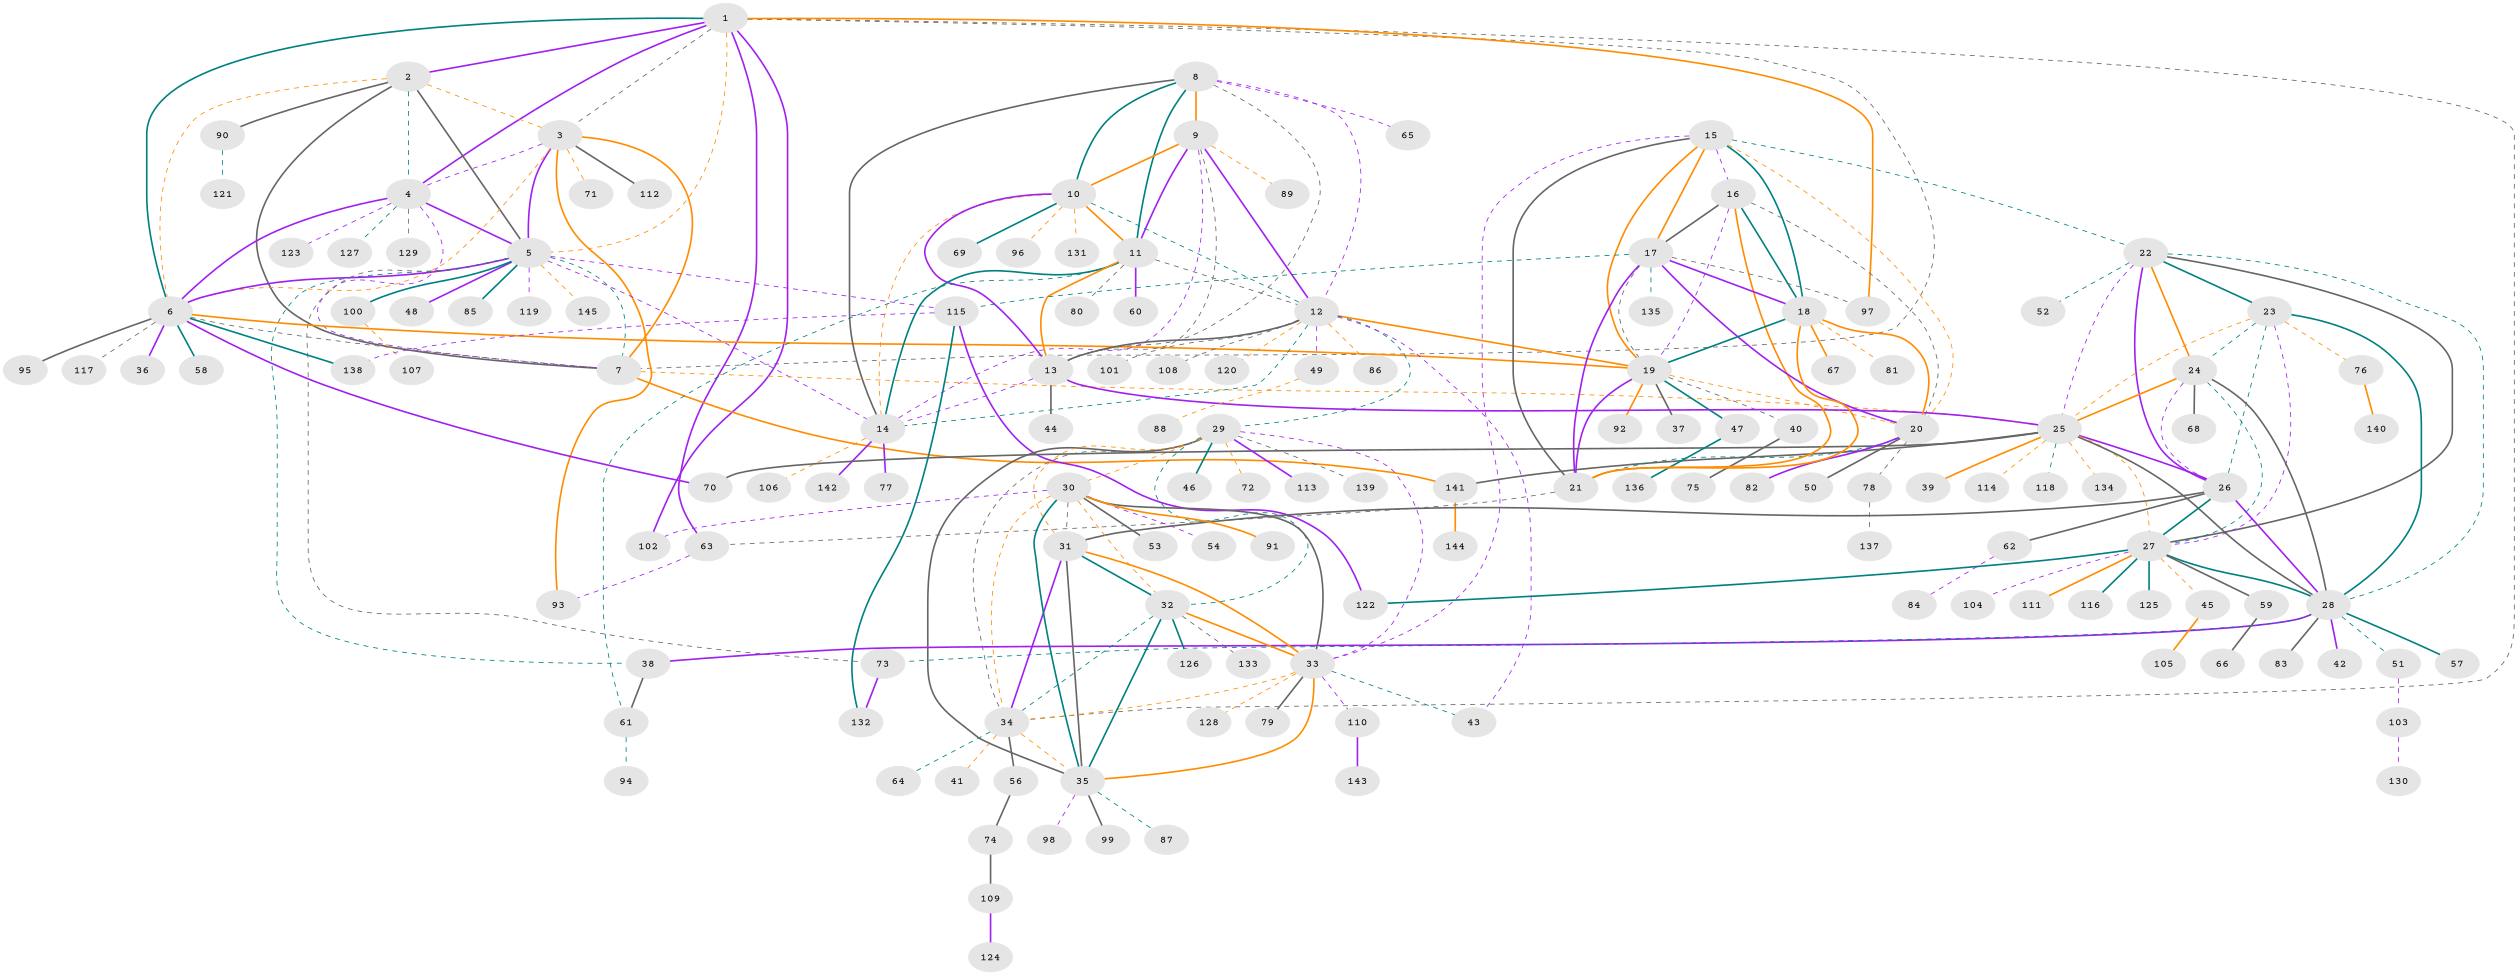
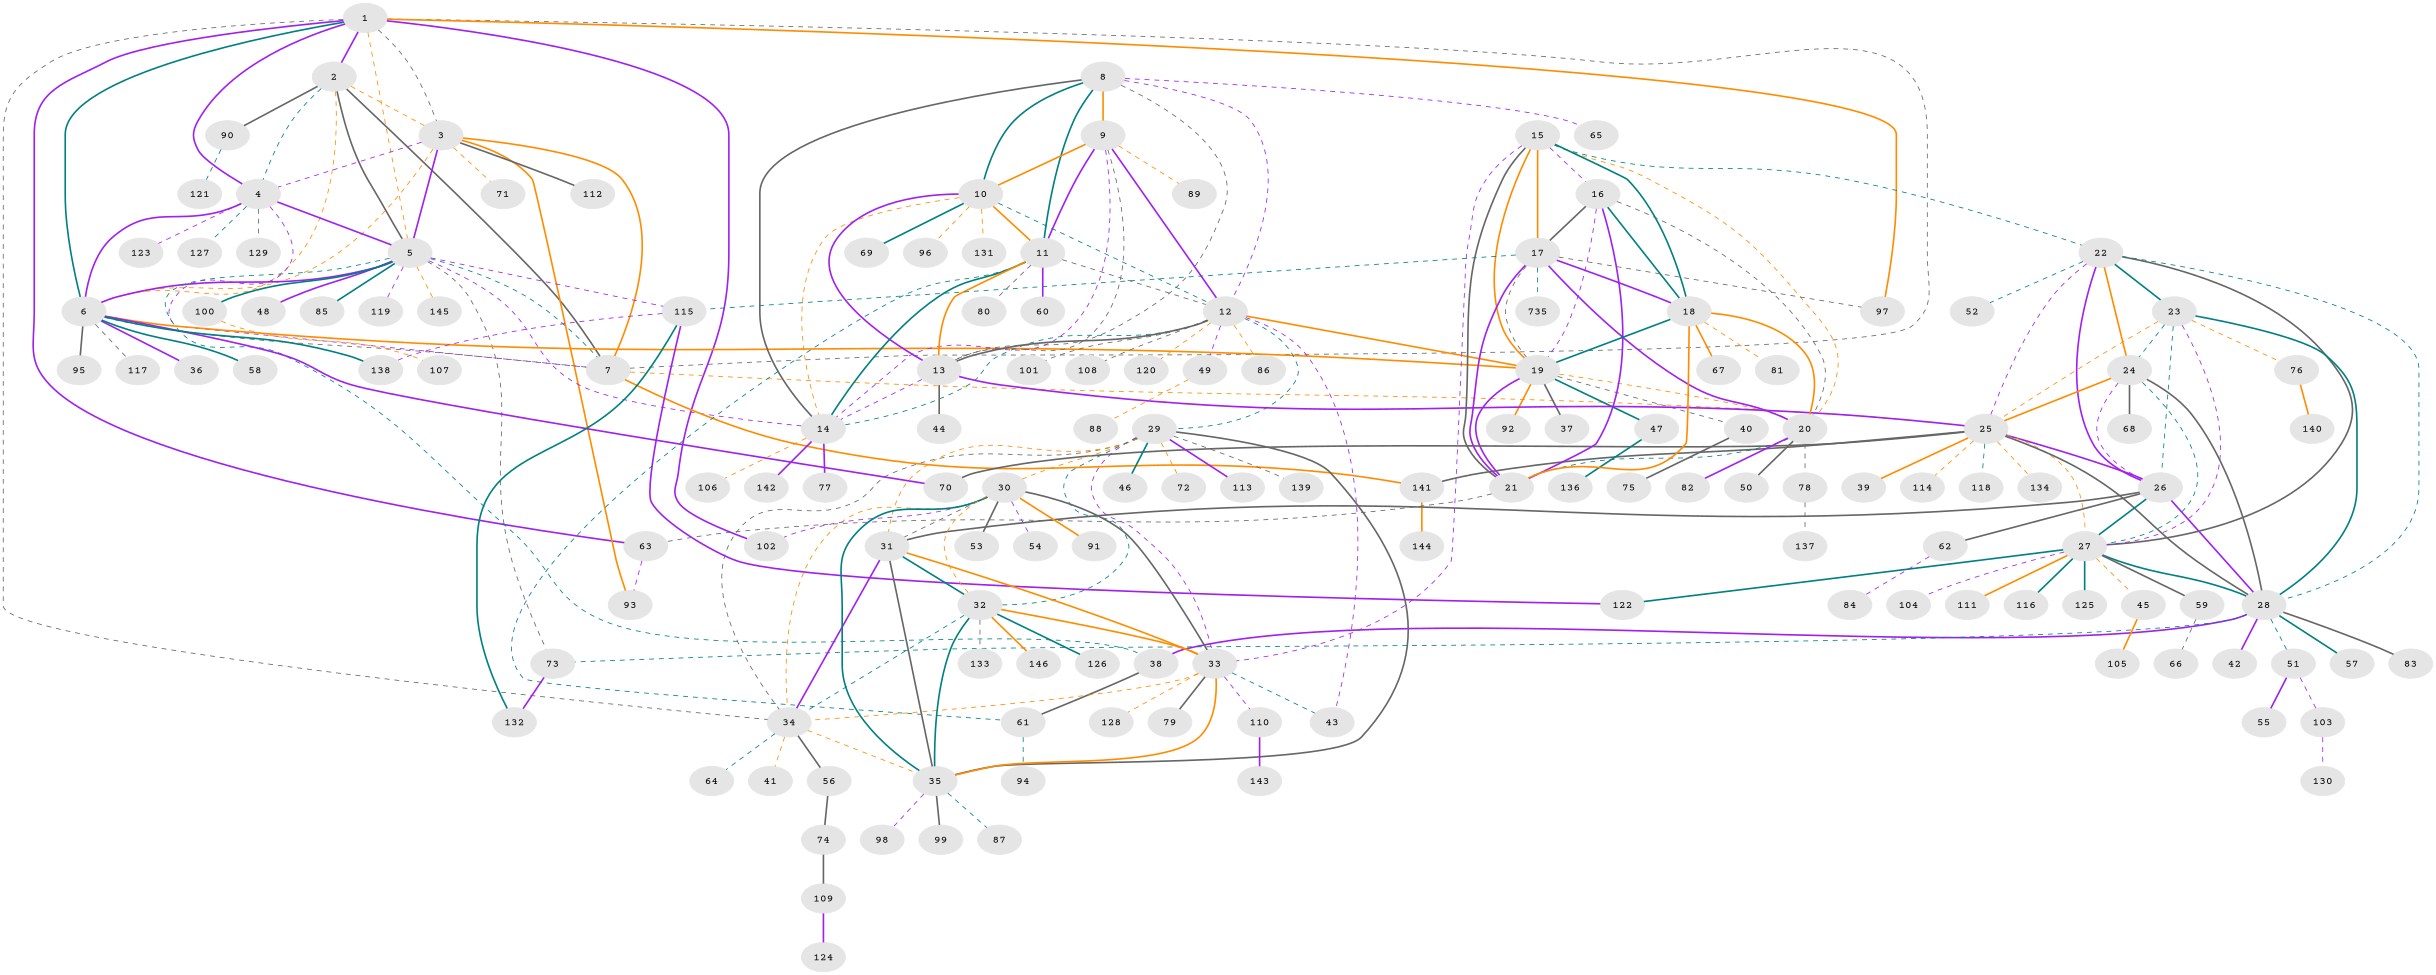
node "135": label "135" -> "735"
edge "16" -- "21": color darkorange -> purple
edge "59" -- "66": style bold -> dashed
node "146": added
node "55": added
